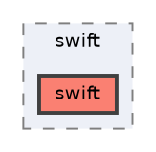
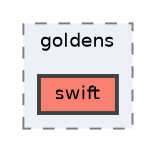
cluster "swift": label "swift" -> "goldens"
